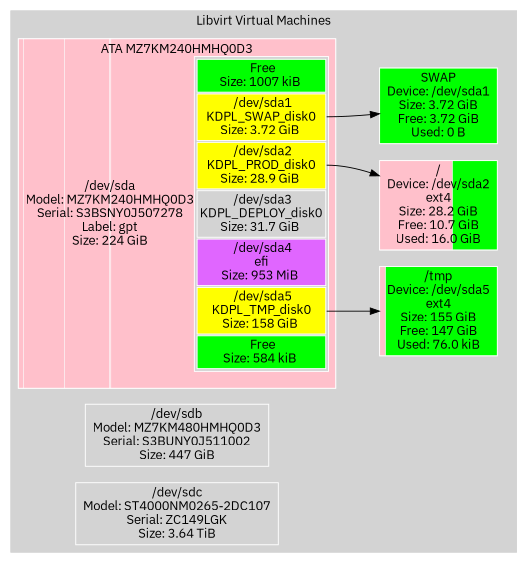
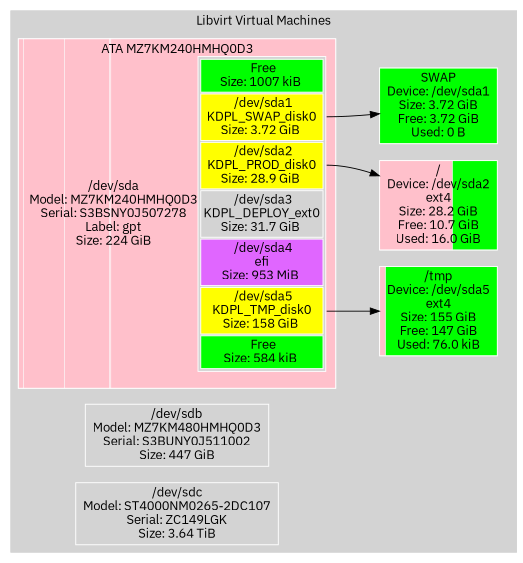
node "ATA MZ7KM240HMHQ0D3": text "KDPL_DEPLOY_disk0" -> "KDPL_DEPLOY_ext0"
